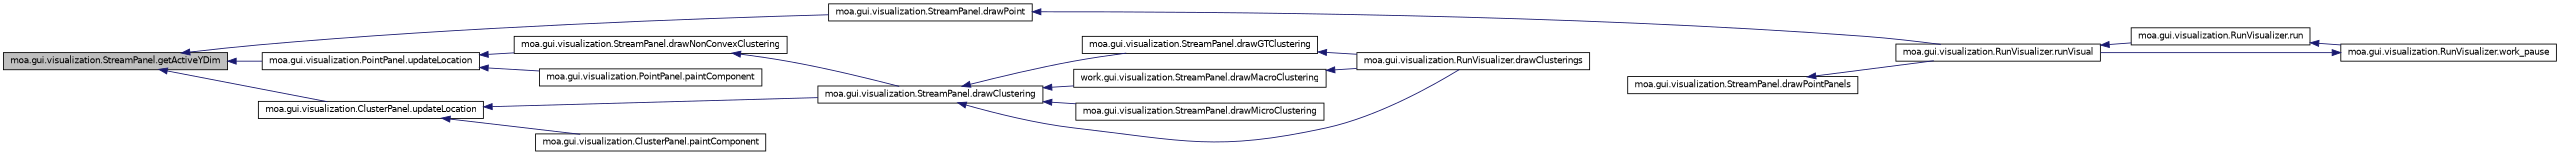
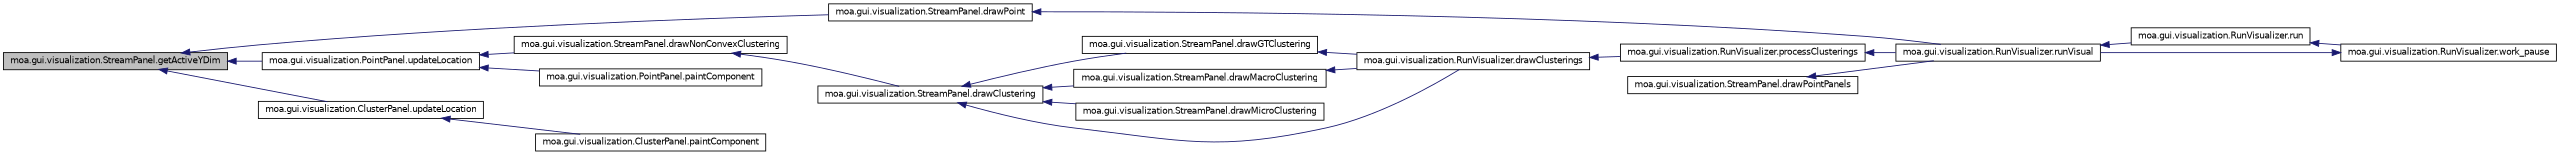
node "moa.gui.visualization.RunVisualizer.processClusterings": added
node "work.gui.visualization.StreamPanel.drawMacroClustering": label "work.gui.visualization.StreamPanel.drawMacroClustering" -> "moa.gui.visualization.StreamPanel.drawMacroClustering"
edge "moa.gui.visualization.StreamPanel.drawClustering" -> "moa.gui.visualization.ClusterPanel.updateLocation": removed
